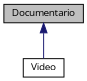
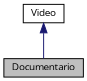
edge "Video" -> "Documentario": reversed
